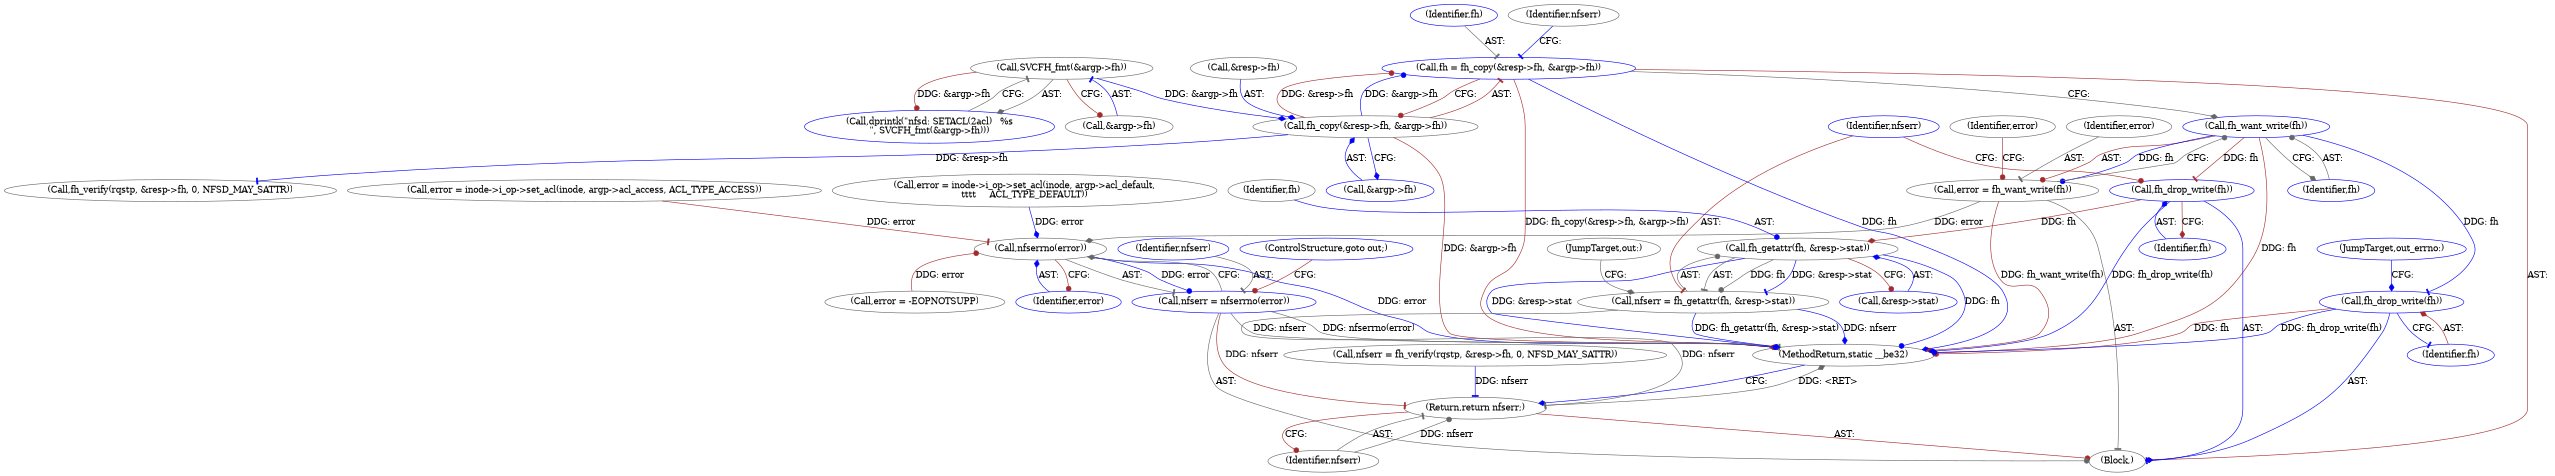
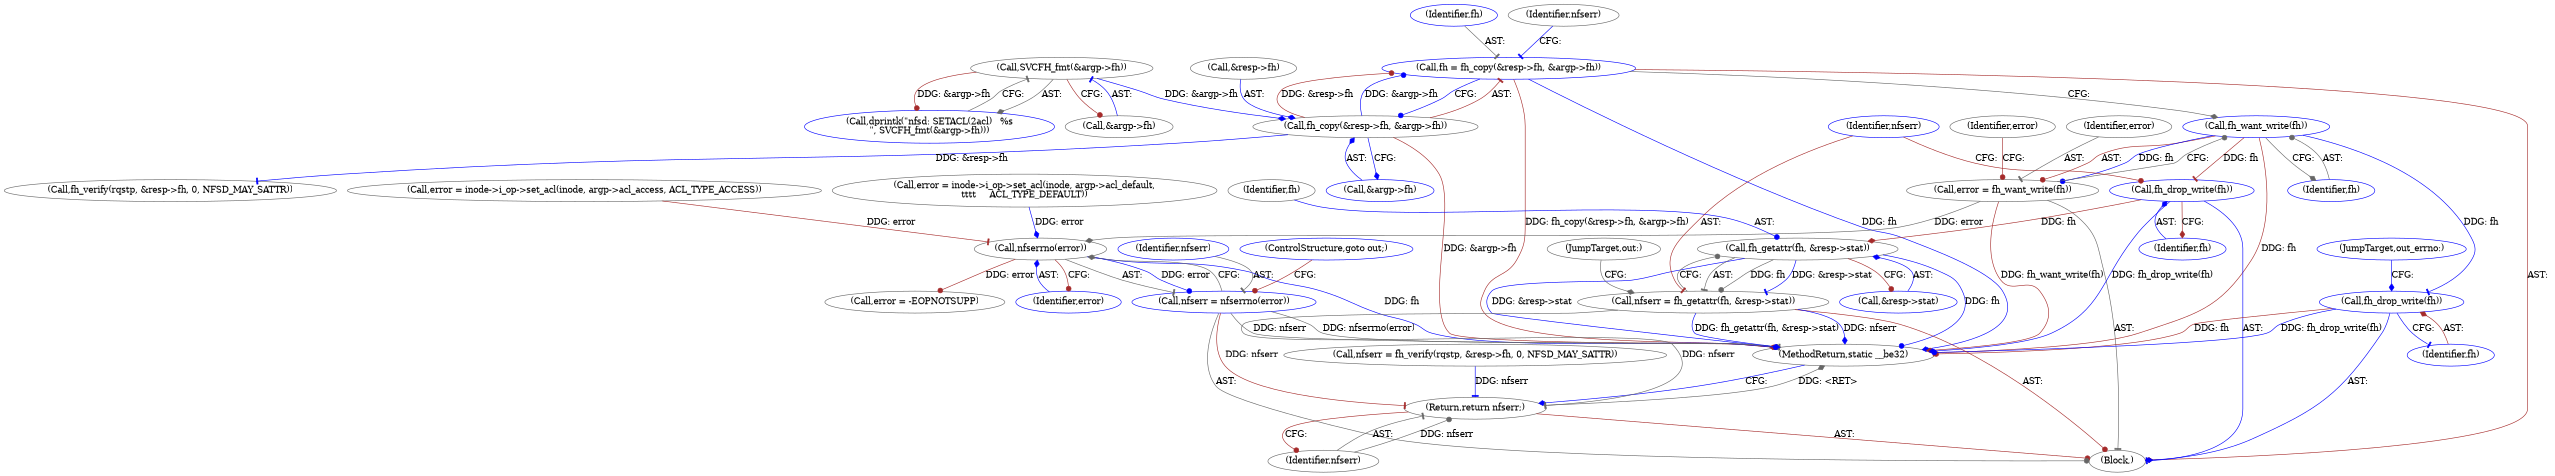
edge "(Call,fh = fh_copy(&resp->fh, &argp->fh))" -> "(Call,fh_copy(&resp->fh, &argp->fh))": color brown -> blue
edge "(Call,error = -EOPNOTSUPP)" -> "(Call,nfserrno(error))": reversed
edge "(Call,nfserr = fh_getattr(fh, &resp->stat))" -> "(Call,fh_getattr(fh, &resp->stat))": label "AST: " -> "CFG: "
edge "(Call,nfserrno(error))" -> "(MethodReturn,static __be32)": label "DDG: error" -> "DDG: fh"
edge "(Call,nfserr = fh_getattr(fh, &resp->stat))" -> "(Block,)": added, label "AST:"
